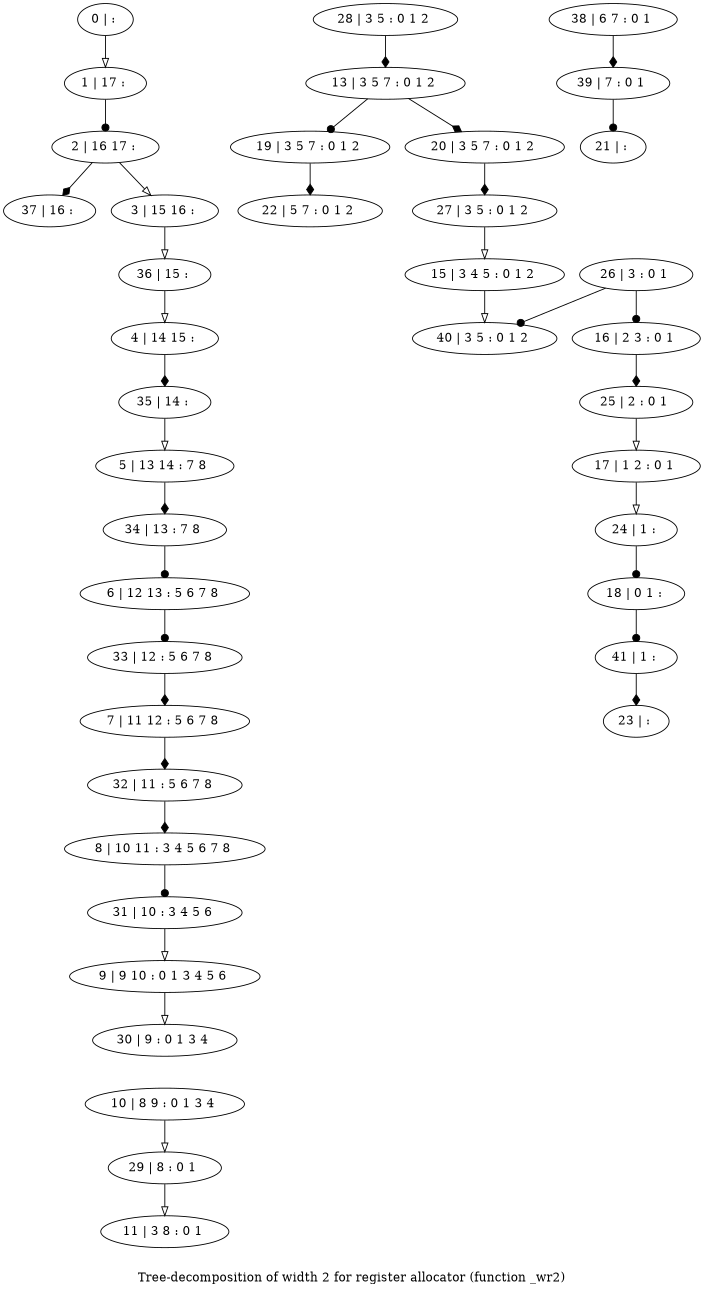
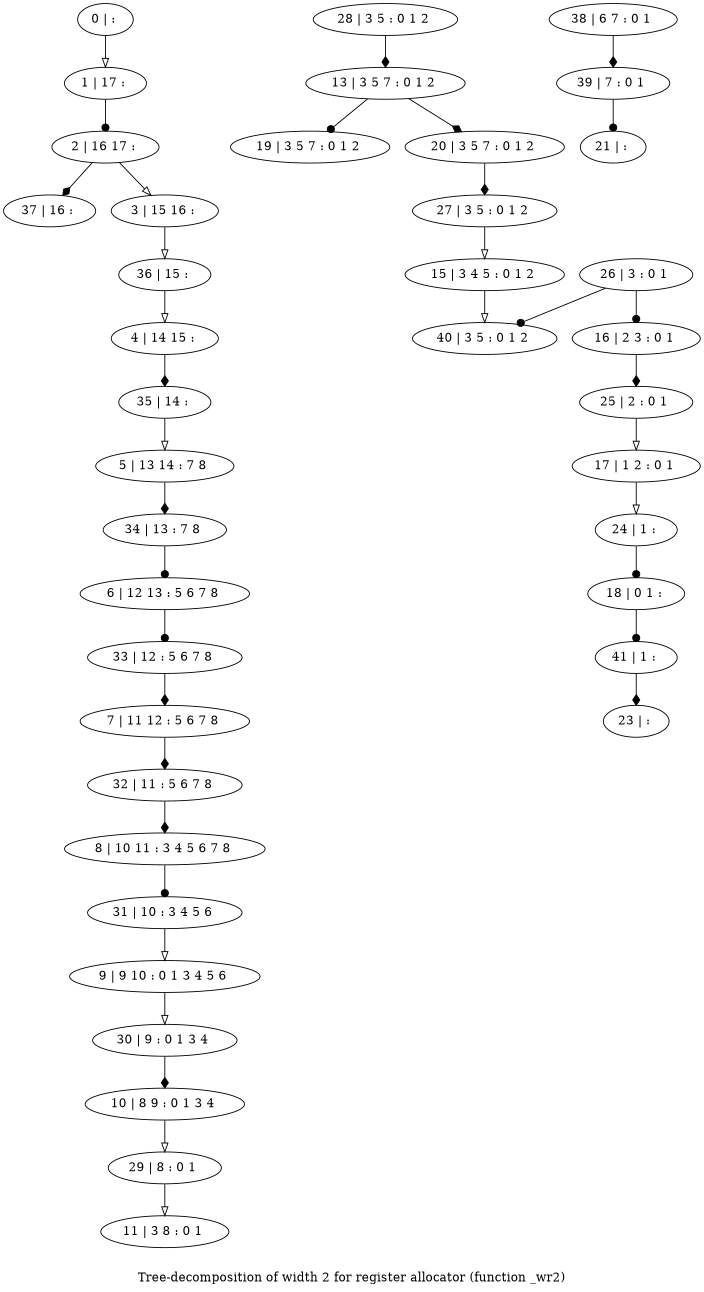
node "22 | 5 7 : 0 1 2": removed
edge "30 | 9 : 0 1 3 4" -> "10 | 8 9 : 0 1 3 4": added
